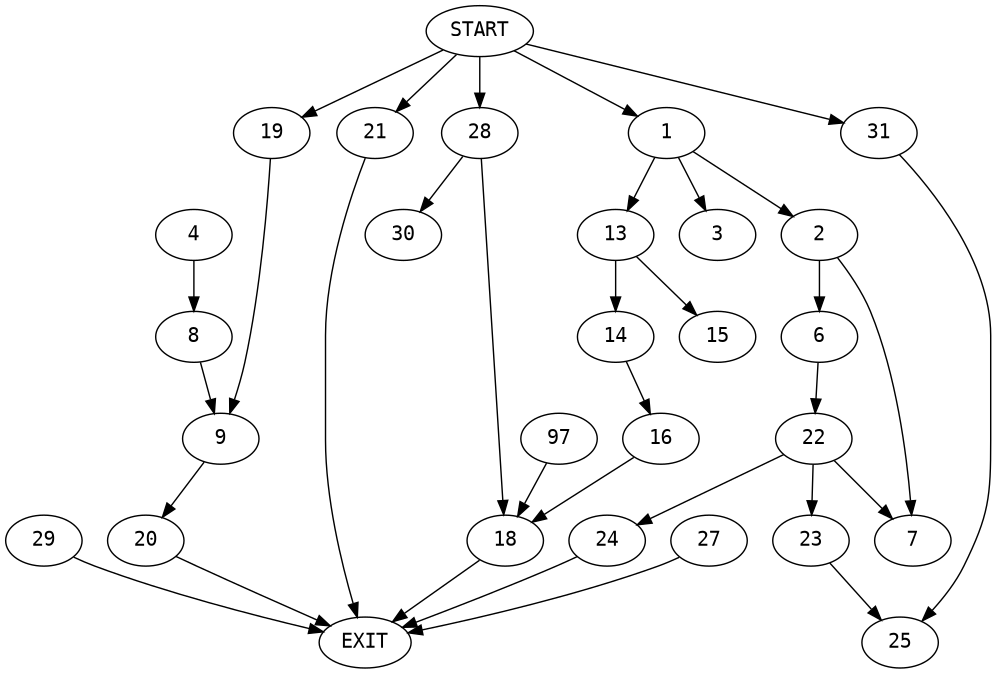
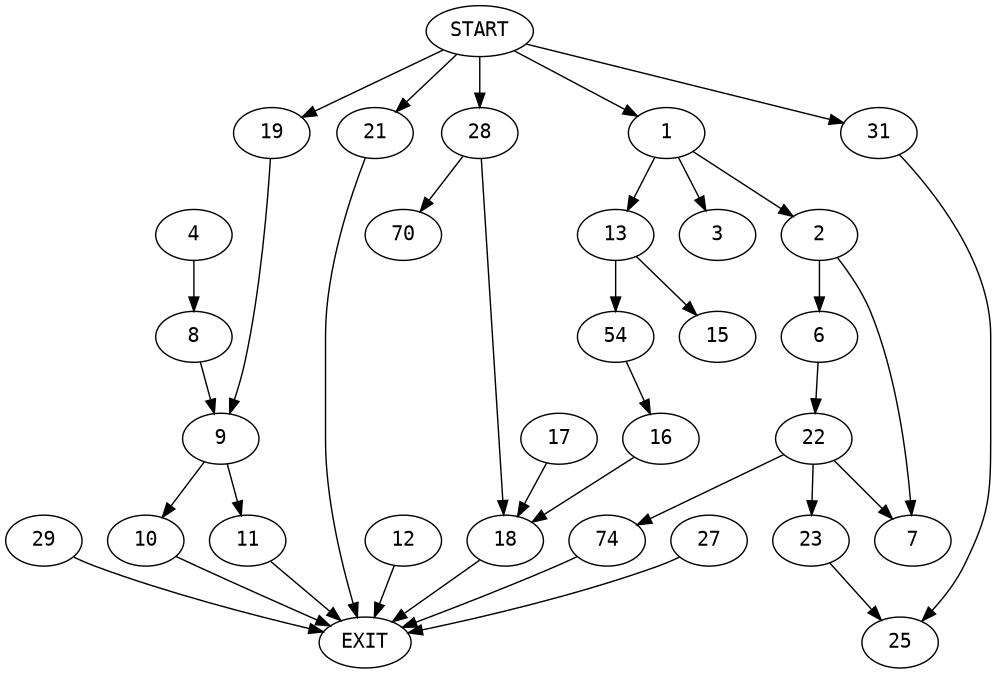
node "30": label "30" -> "70"
node "14": label "14" -> "54"
node "97": label "97" -> "17"
node "20": label "20" -> "10"
node "11": added
node "12": added
node "24": label "24" -> "74"
